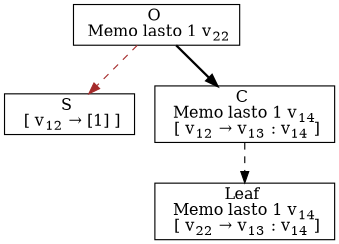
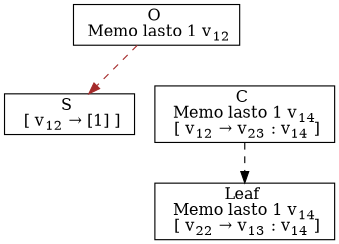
node "O": text "22" -> "12"
edge "O" -> "C": removed
node "C": text "13" -> "23"
